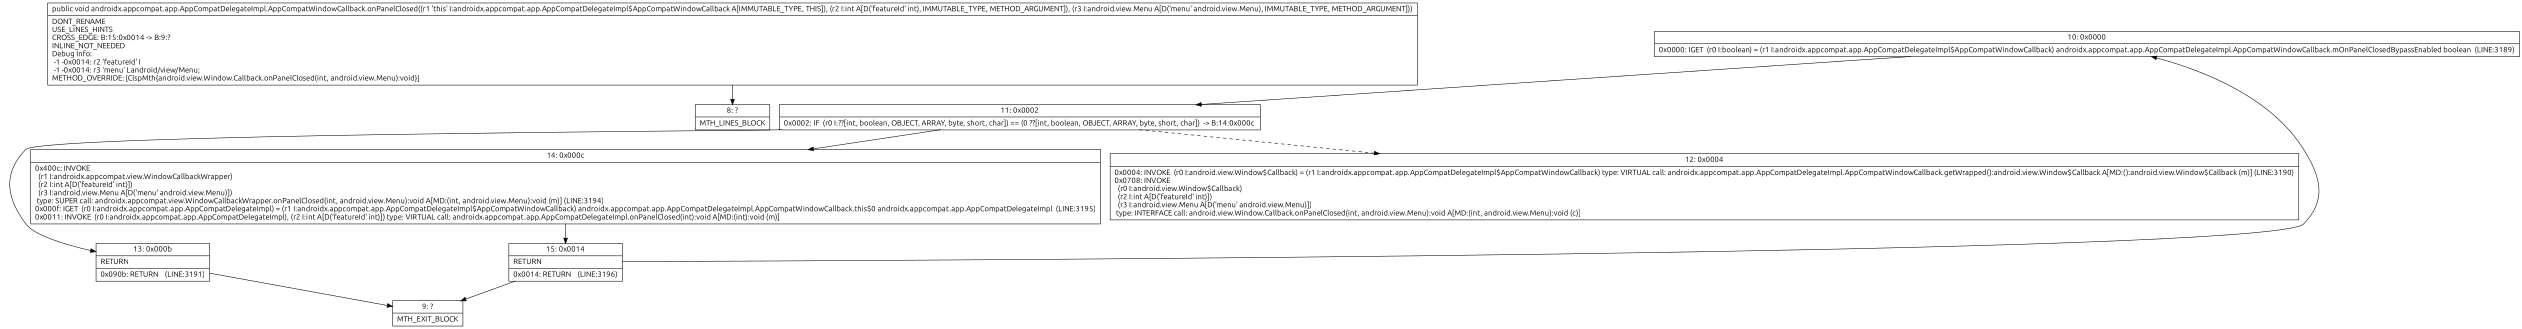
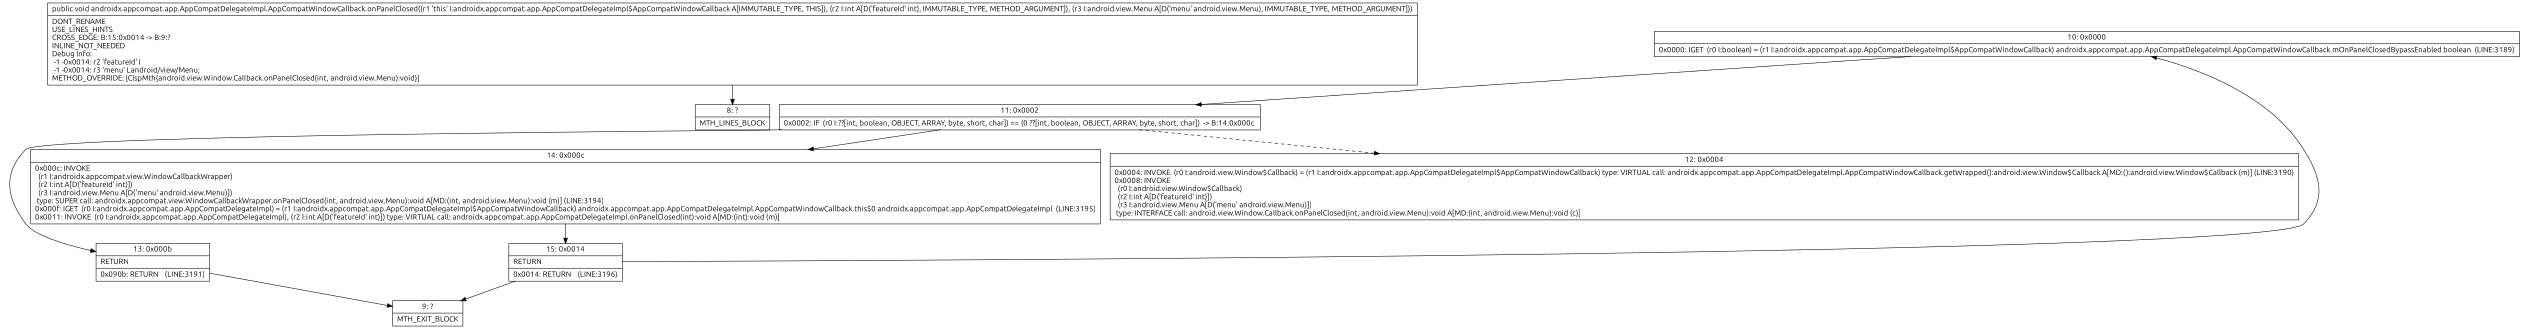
node "14: 0x000c": text "0x400c: INVOKE" -> "0x000c: INVOKE"
node "12: 0x0004": text "0x0708: INVOKE" -> "0x0008: INVOKE"
